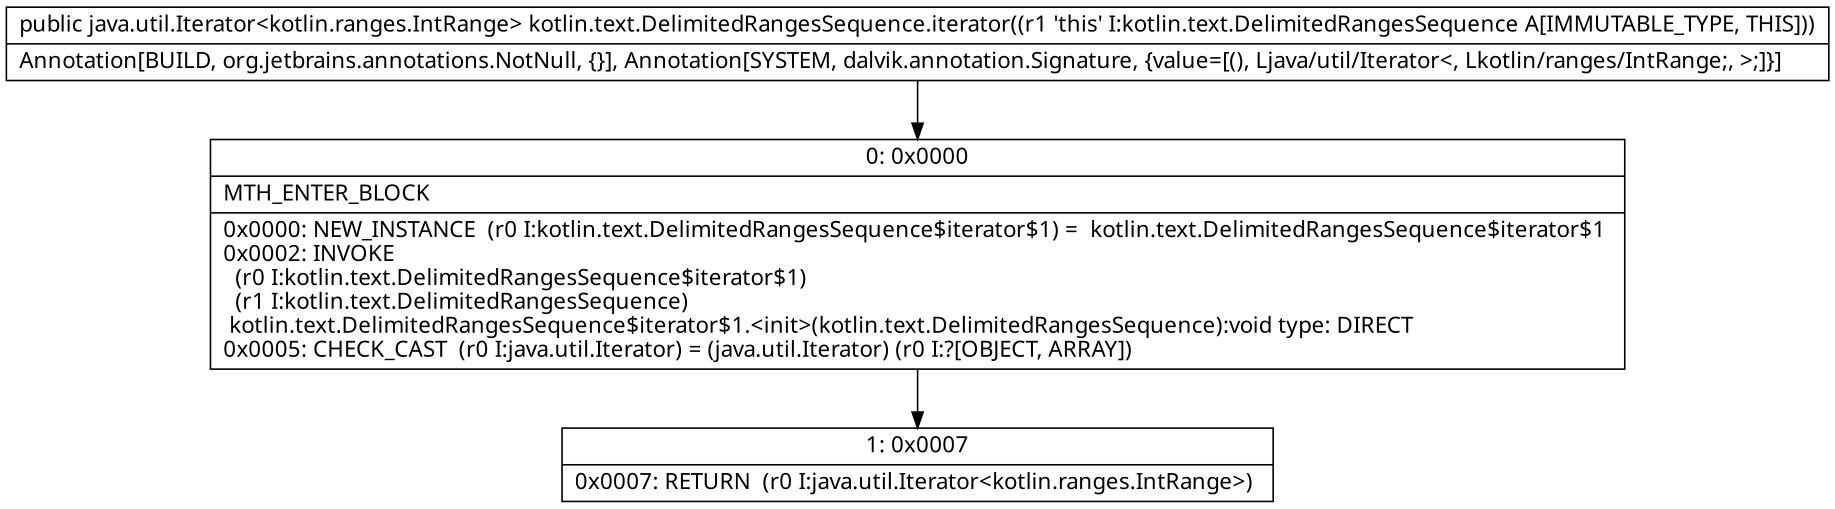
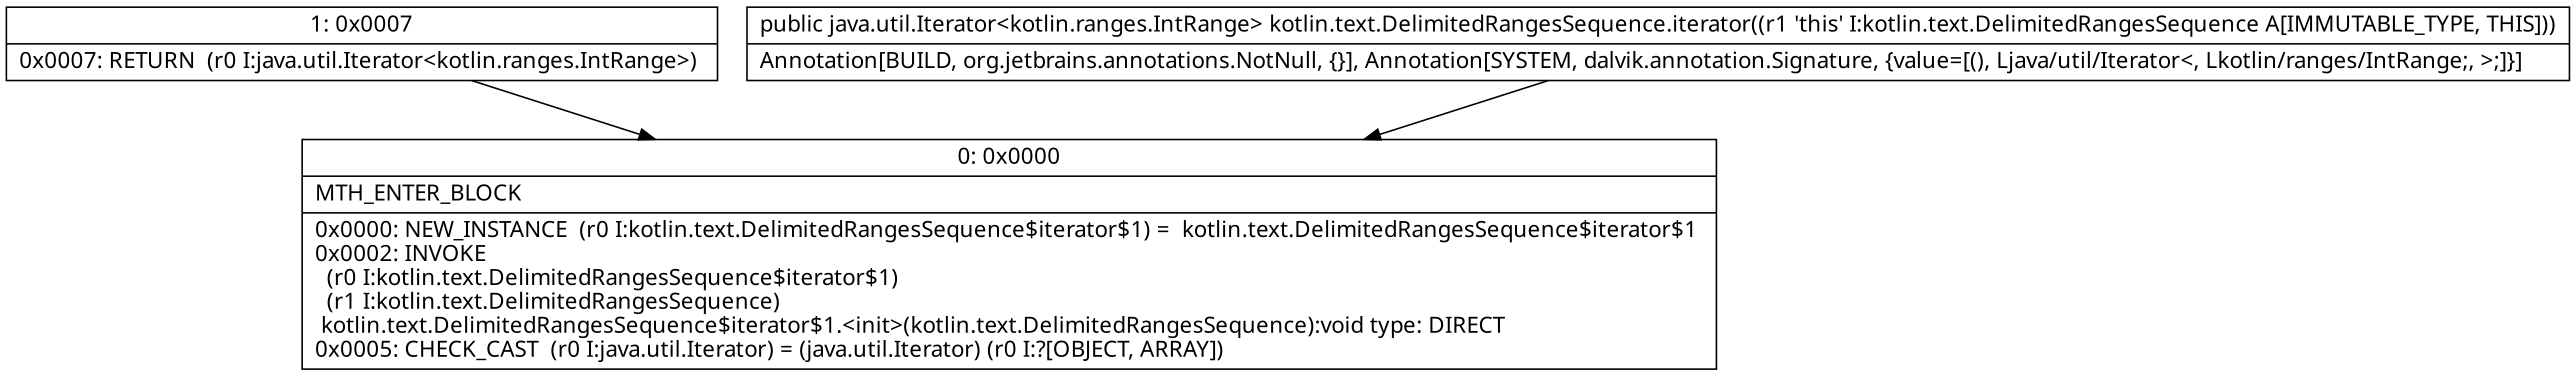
edge "0: 0x0000" -> "1: 0x0007": reversed
